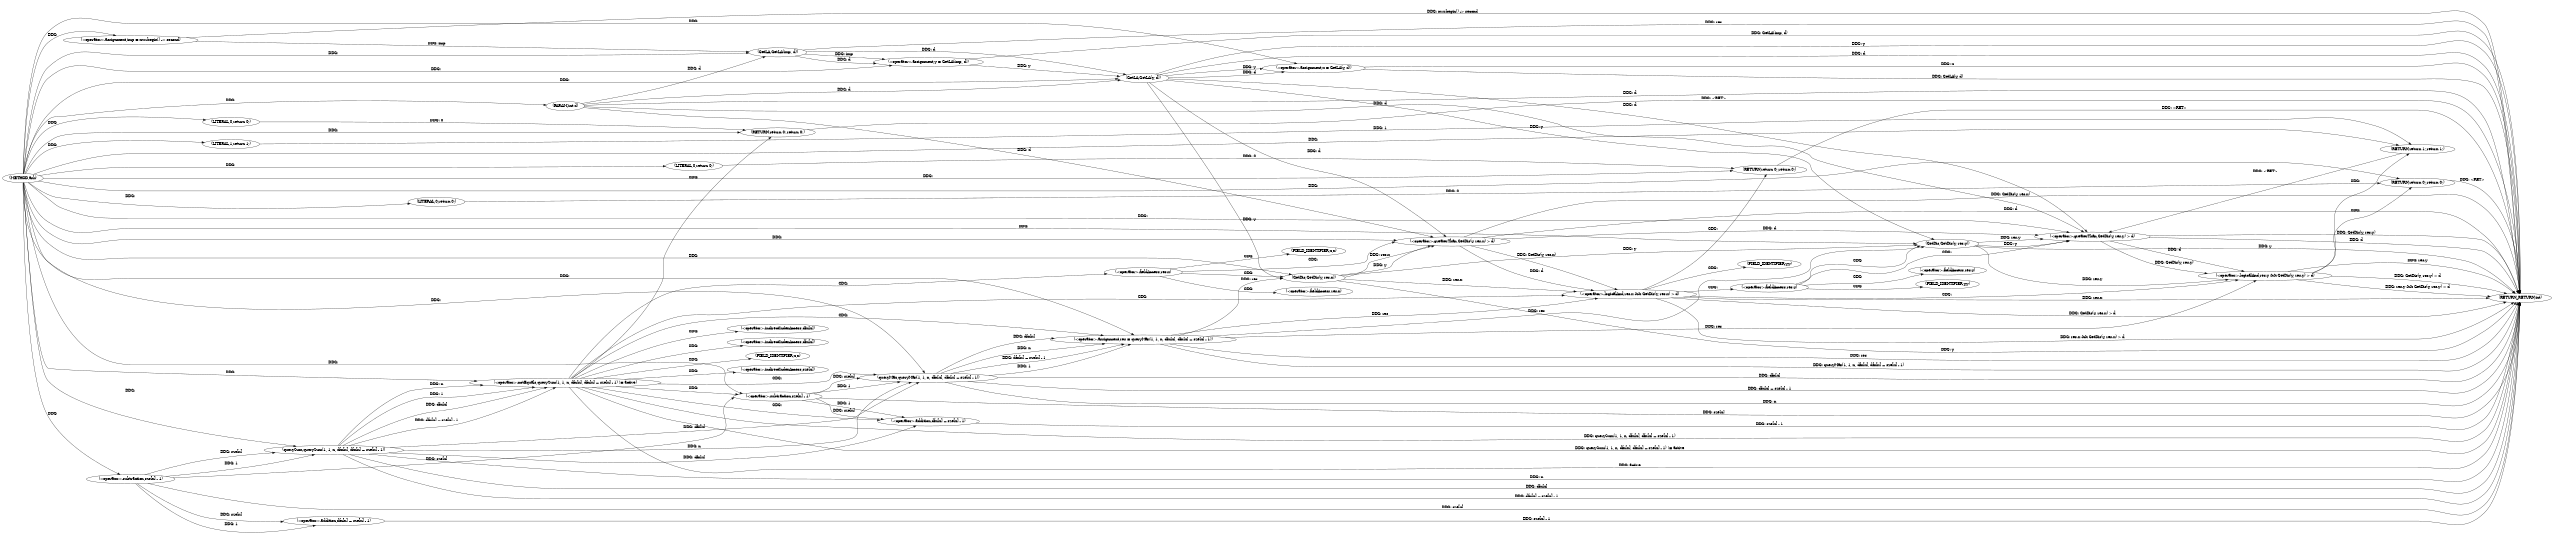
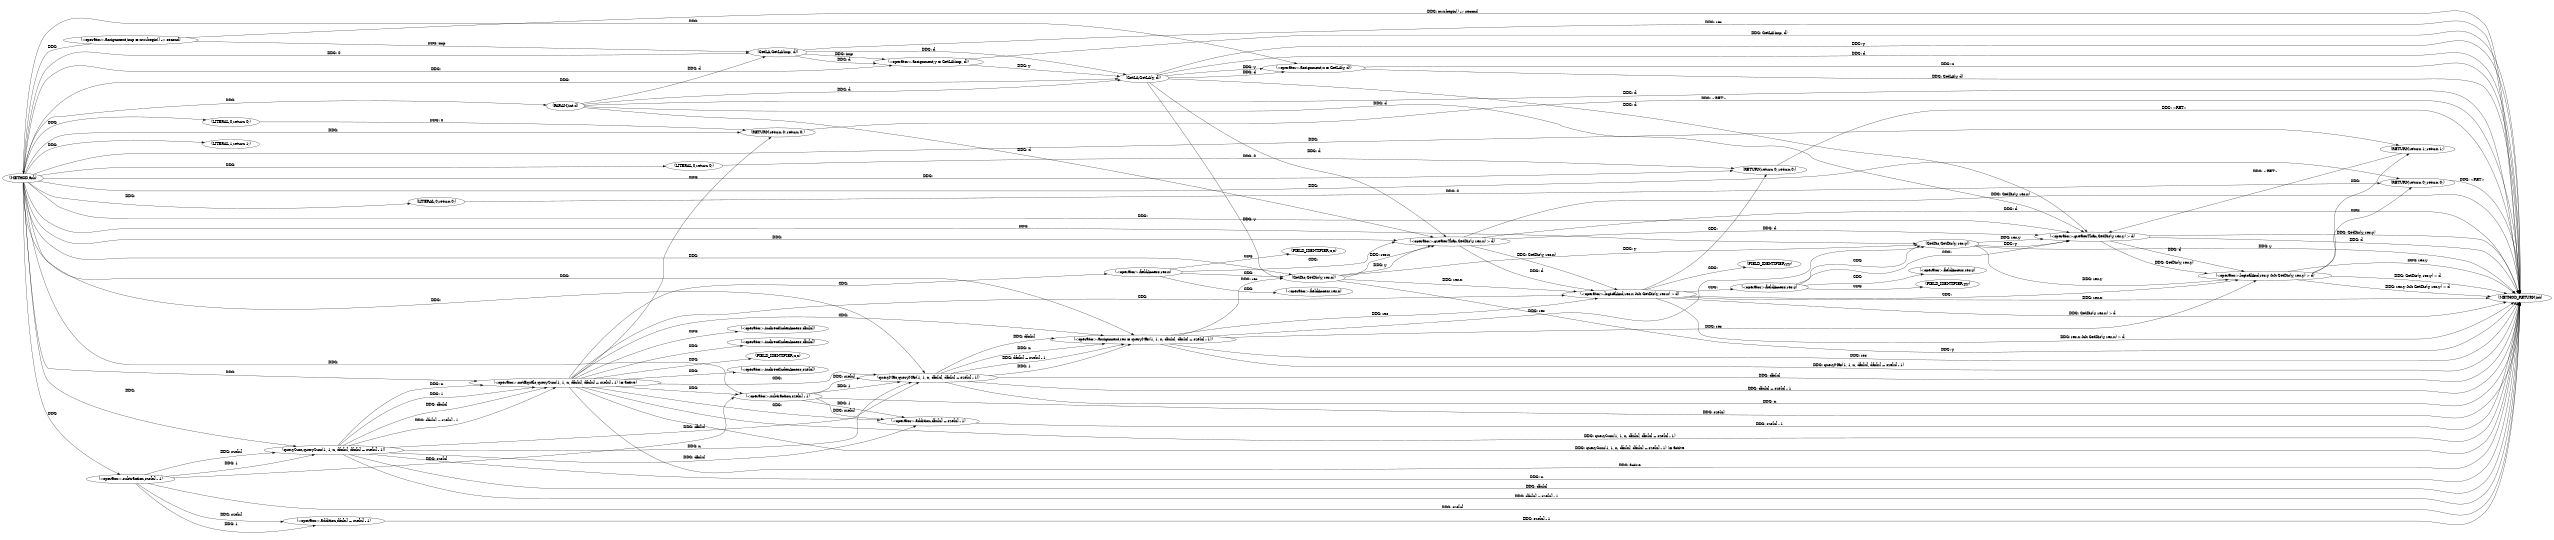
edge "(METHOD,ask)" -> "(GetLA,GetLA(imp, d))": label "DDG: " -> "DDG: 0"
edge "(METHOD,ask)" -> "(<operator>.assignment,imp = nw.rbegin() -> second)": reversed
edge "(LITERAL,1,return 1;)" -> "(RETURN,return 1;,return 1;)": removed, label "DDG: 1"
edge "(GetLA,GetLA(y, d))" -> "(GetDis,GetDis(y, res.y))": removed, label "DDG: y"
node "(RETURN_RETURN,int)": label "(RETURN_RETURN,int)" -> "(METHOD_RETURN,int)"
